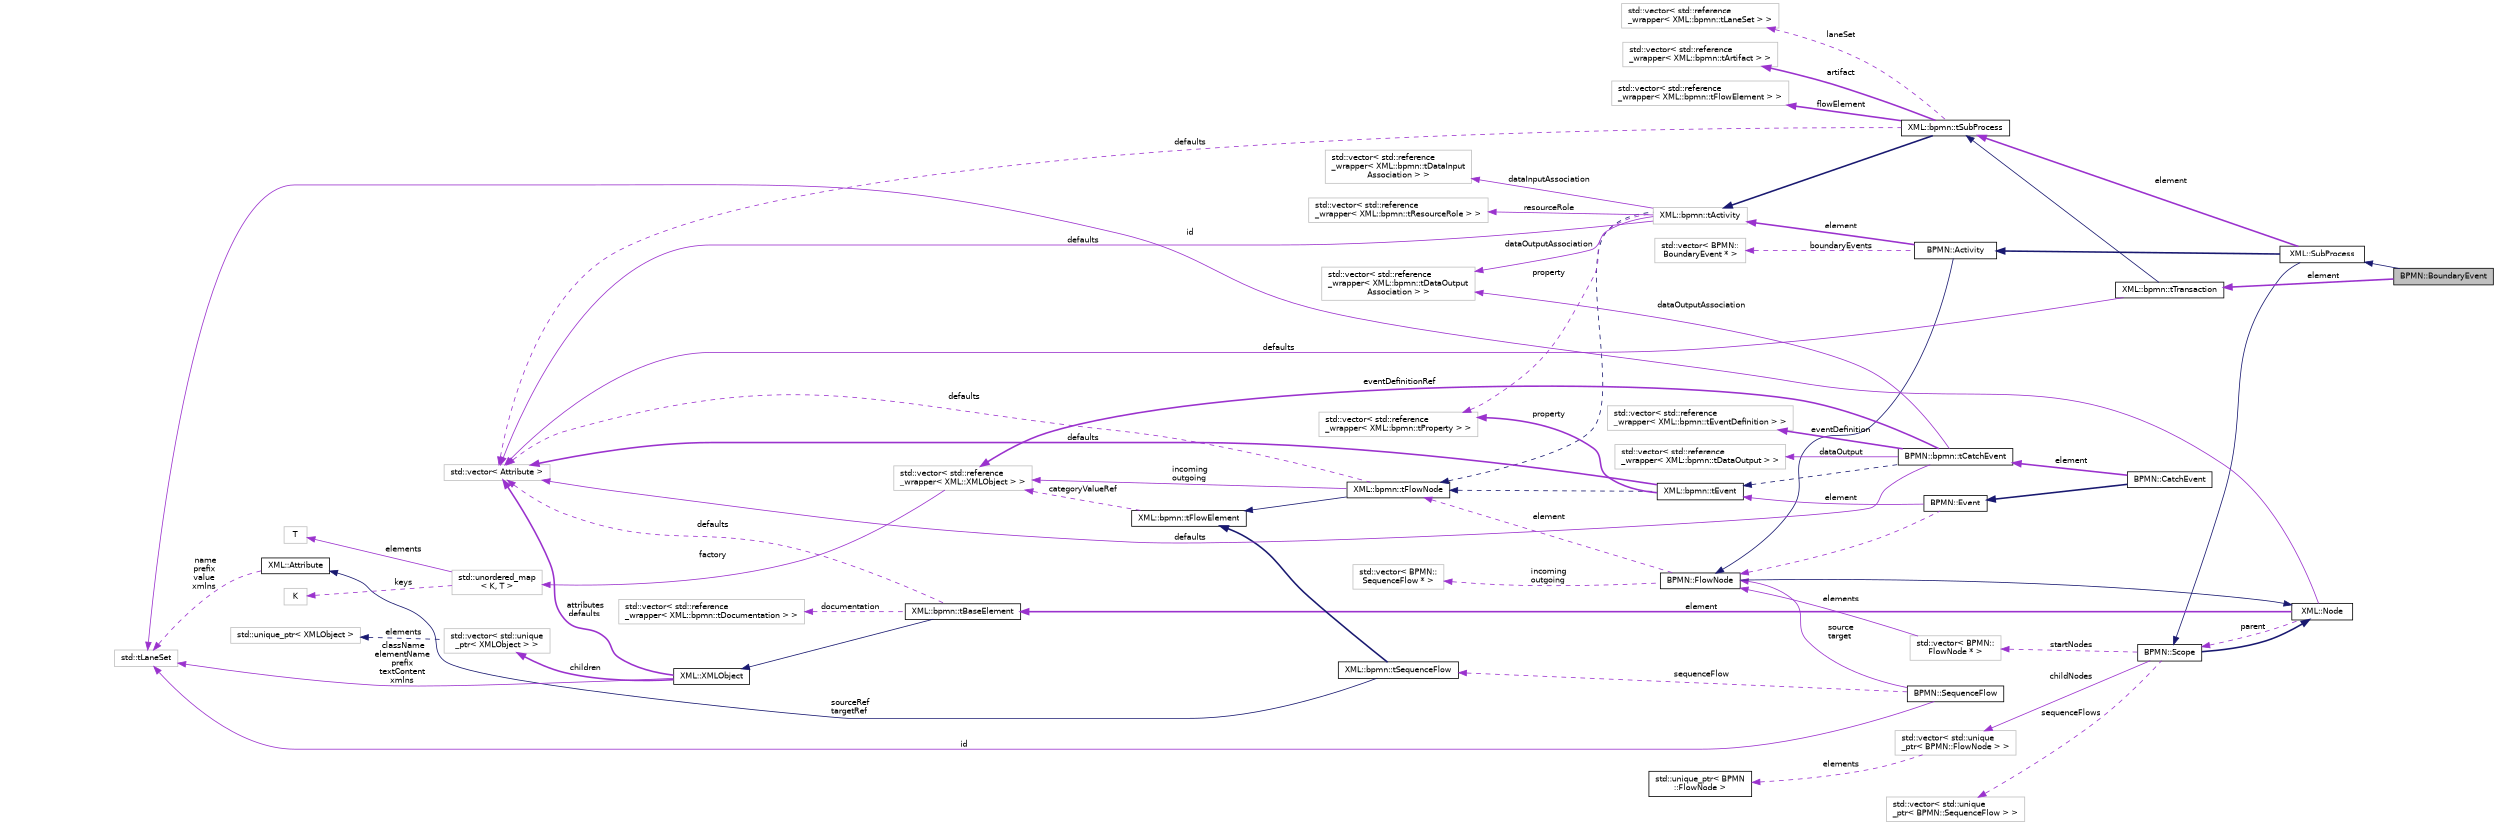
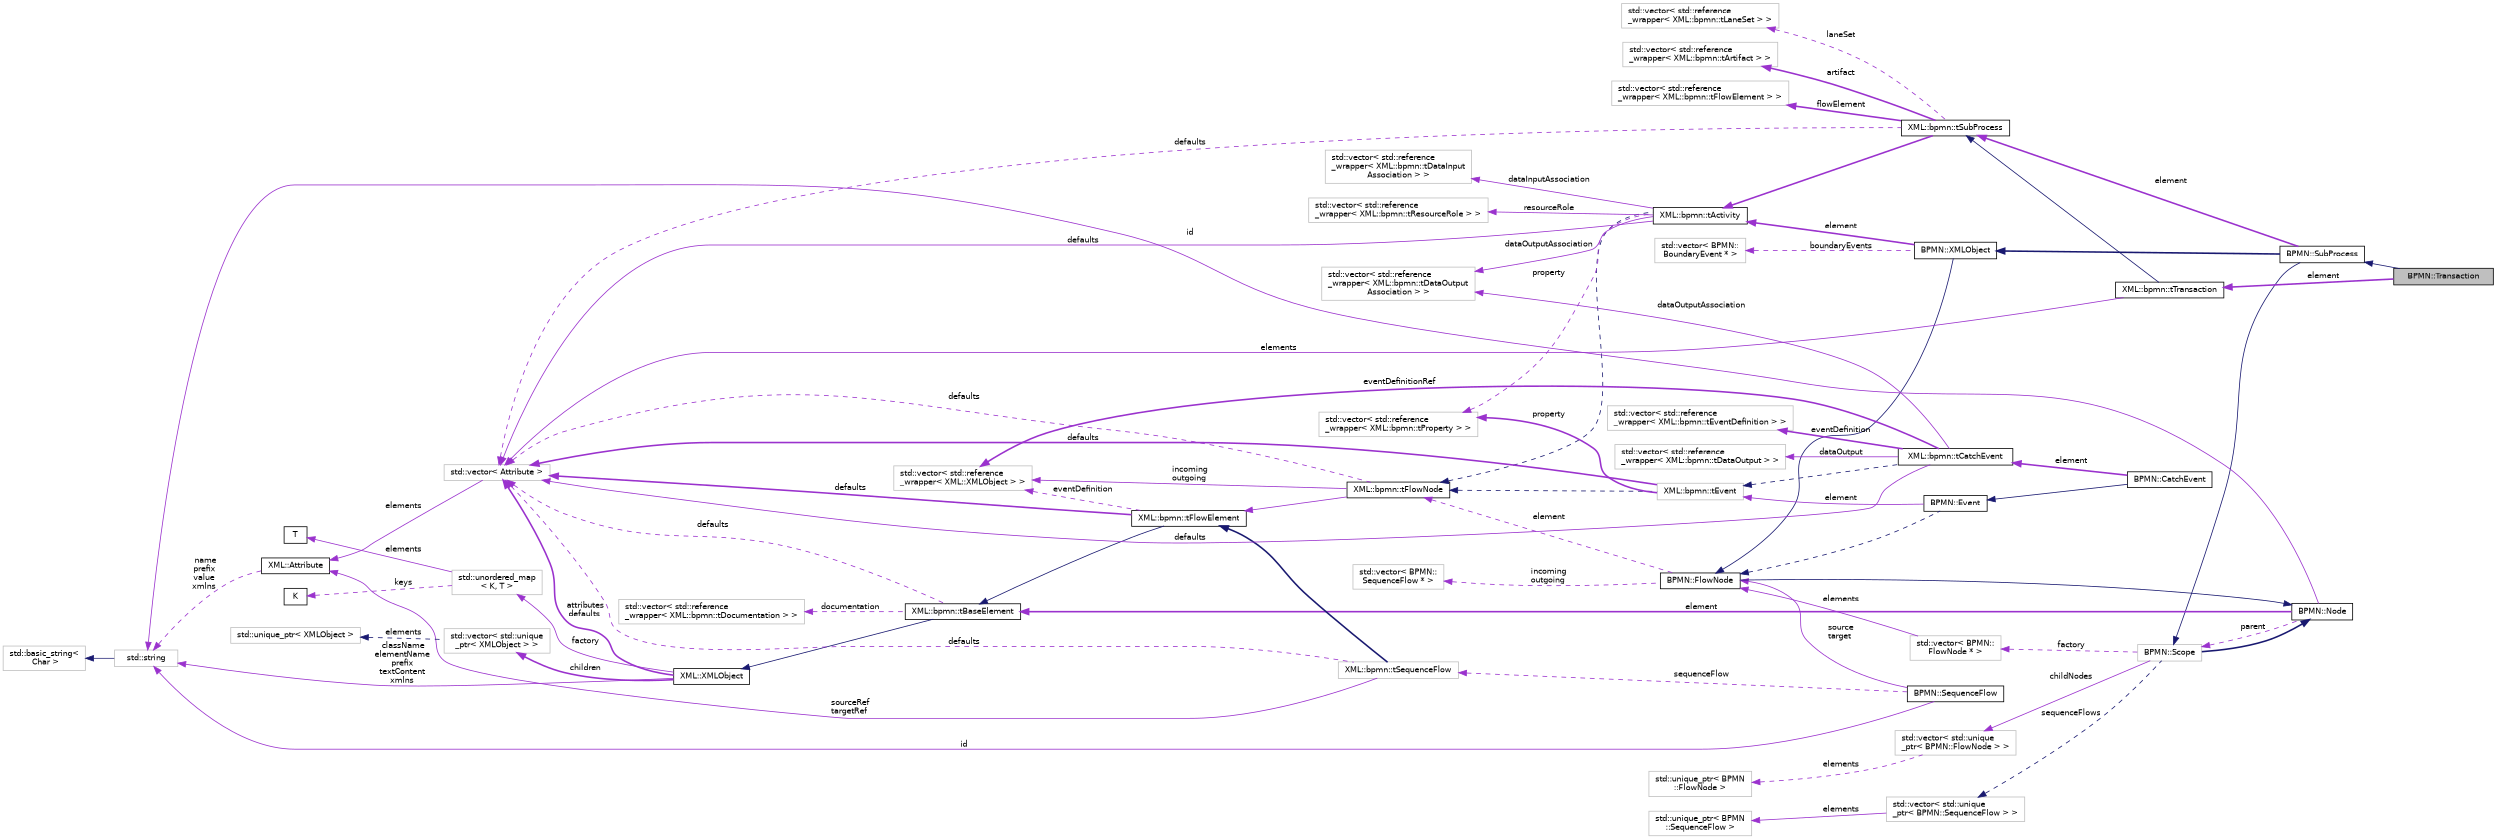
edge "XML::bpmn::tSubProcess" -> "XML::bpmn::tActivity": color midnightblue -> darkorchid3
node "XML::bpmn::tActivity": color grey75 -> black
node "BPMN::Activity": label "BPMN::Activity" -> "BPMN::XMLObject"
node "XML::SubProcess": label "XML::SubProcess" -> "BPMN::SubProcess"
node "BPMN::BoundaryEvent": label "BPMN::BoundaryEvent" -> "BPMN::Transaction"
edge "XML::bpmn::tTransaction" -> "std::vector< Attribute >": label " defaults" -> " elements"
node "BPMN::bpmn::tCatchEvent": label "BPMN::bpmn::tCatchEvent" -> "XML::bpmn::tCatchEvent"
edge "XML::bpmn::tFlowElement" -> "std::vector< std::reference _wrapper< XML::XMLObject > >": label " categoryValueRef" -> " eventDefinition"
node "XML::bpmn::tEvent": color black -> grey75
edge "BPMN::CatchEvent" -> "BPMN::Event": style bold -> solid
edge "XML::bpmn::tFlowElement" -> "std::vector< Attribute >": added, label "defaults"
edge "XML::bpmn::tFlowNode" -> "XML::bpmn::tFlowElement": color midnightblue -> darkorchid3
edge "std::vector< Attribute >" -> "XML::Attribute": added, label "elements"
node "T": color grey75 -> black
edge "BPMN::Event" -> "BPMN::FlowNode": color darkorchid3 -> midnightblue
edge "XML::bpmn::tFlowElement" -> "XML::bpmn::tBaseElement": added
edge "std::vector< std::reference _wrapper< XML::XMLObject > >" -> "std::unordered_map < K, T >": now "XML::XMLObject" -> "std::unordered_map < K, T >"
node "K": color grey75 -> black
node "XML::Node": label "XML::Node" -> "BPMN::Node"
edge "BPMN::Scope" -> "std::vector< BPMN:: FlowNode * >": label " startNodes" -> " factory"
edge "XML::bpmn::tSequenceFlow" -> "std::vector< Attribute >": added, label "defaults"
node "BPMN::Scope": color black -> grey75
node "std::basic_string< Char >": added
node "std::tLaneSet": label "std::tLaneSet" -> "std::string"
node "XML::bpmn::tSequenceFlow": color black -> grey75
edge "XML::bpmn::tSequenceFlow" -> "XML::Attribute": color midnightblue -> darkorchid3
edge "BPMN::Scope" -> "std::vector< std::unique _ptr< BPMN::SequenceFlow > >": color darkorchid3 -> midnightblue
node "std::unique_ptr< BPMN ::FlowNode >": color black -> grey75
node "std::unique_ptr< BPMN ::SequenceFlow >": added
